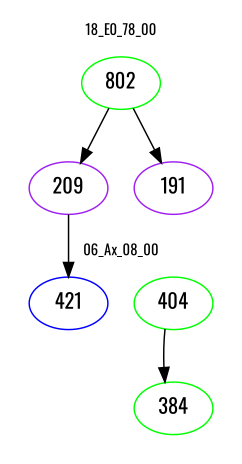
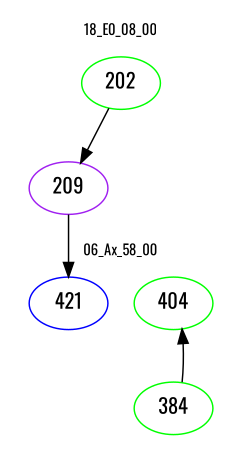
cluster "18_E0_78_00": label "18_E0_78_00" -> "18_E0_08_00"
node "802": label "802" -> "202"
node "191": removed
cluster "06_Ax_08_00": label "06_Ax_08_00" -> "06_Ax_58_00"
edge "404" -> "384": reversed
